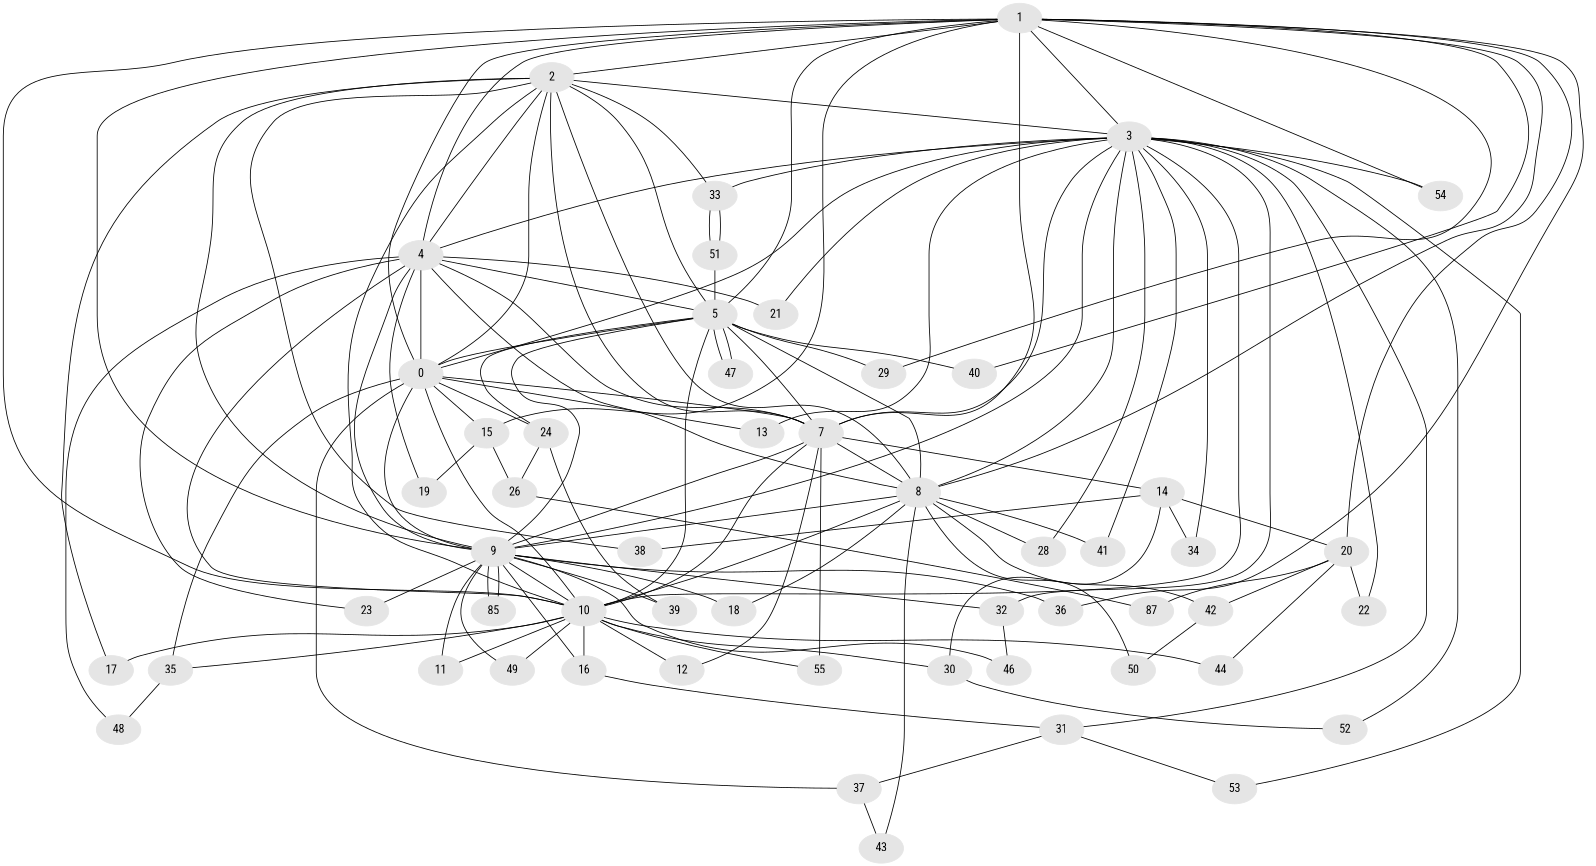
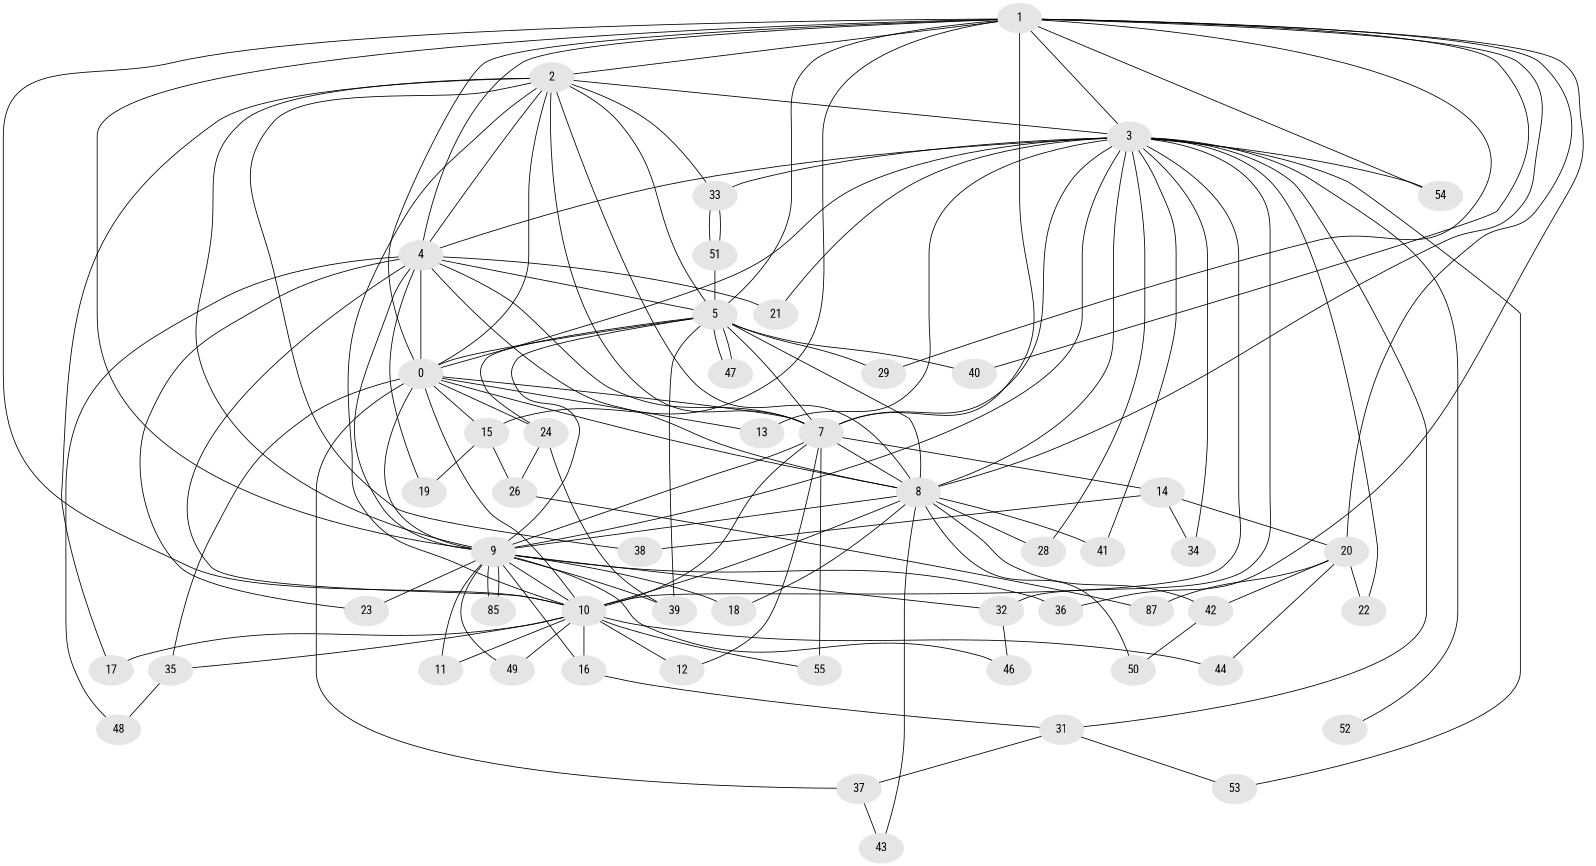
edge "0" -- "8": added
edge "5" -- "10": now "5" -- "39"
node "30": removed
